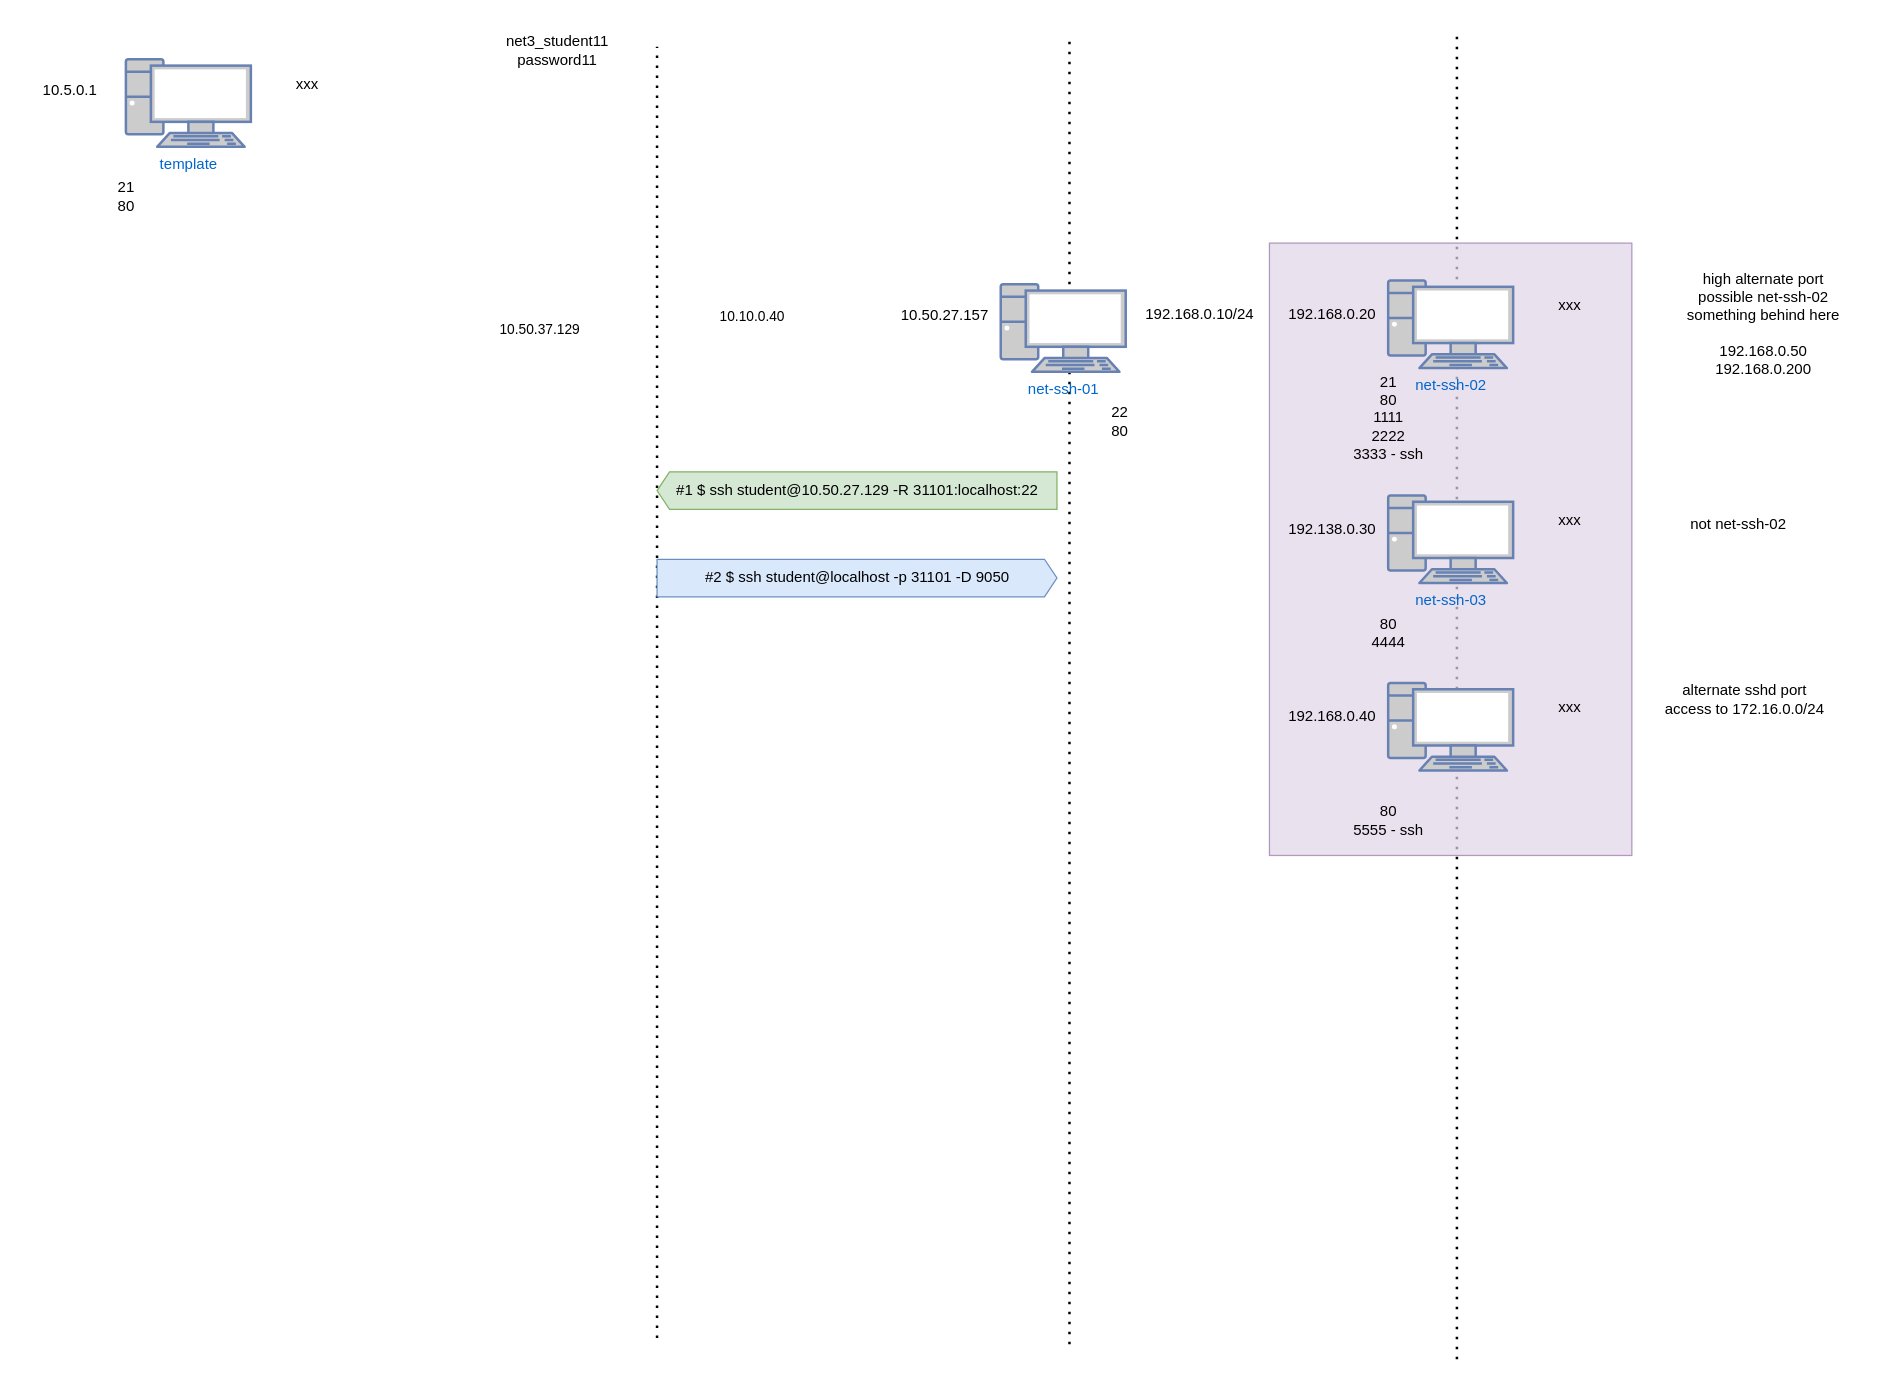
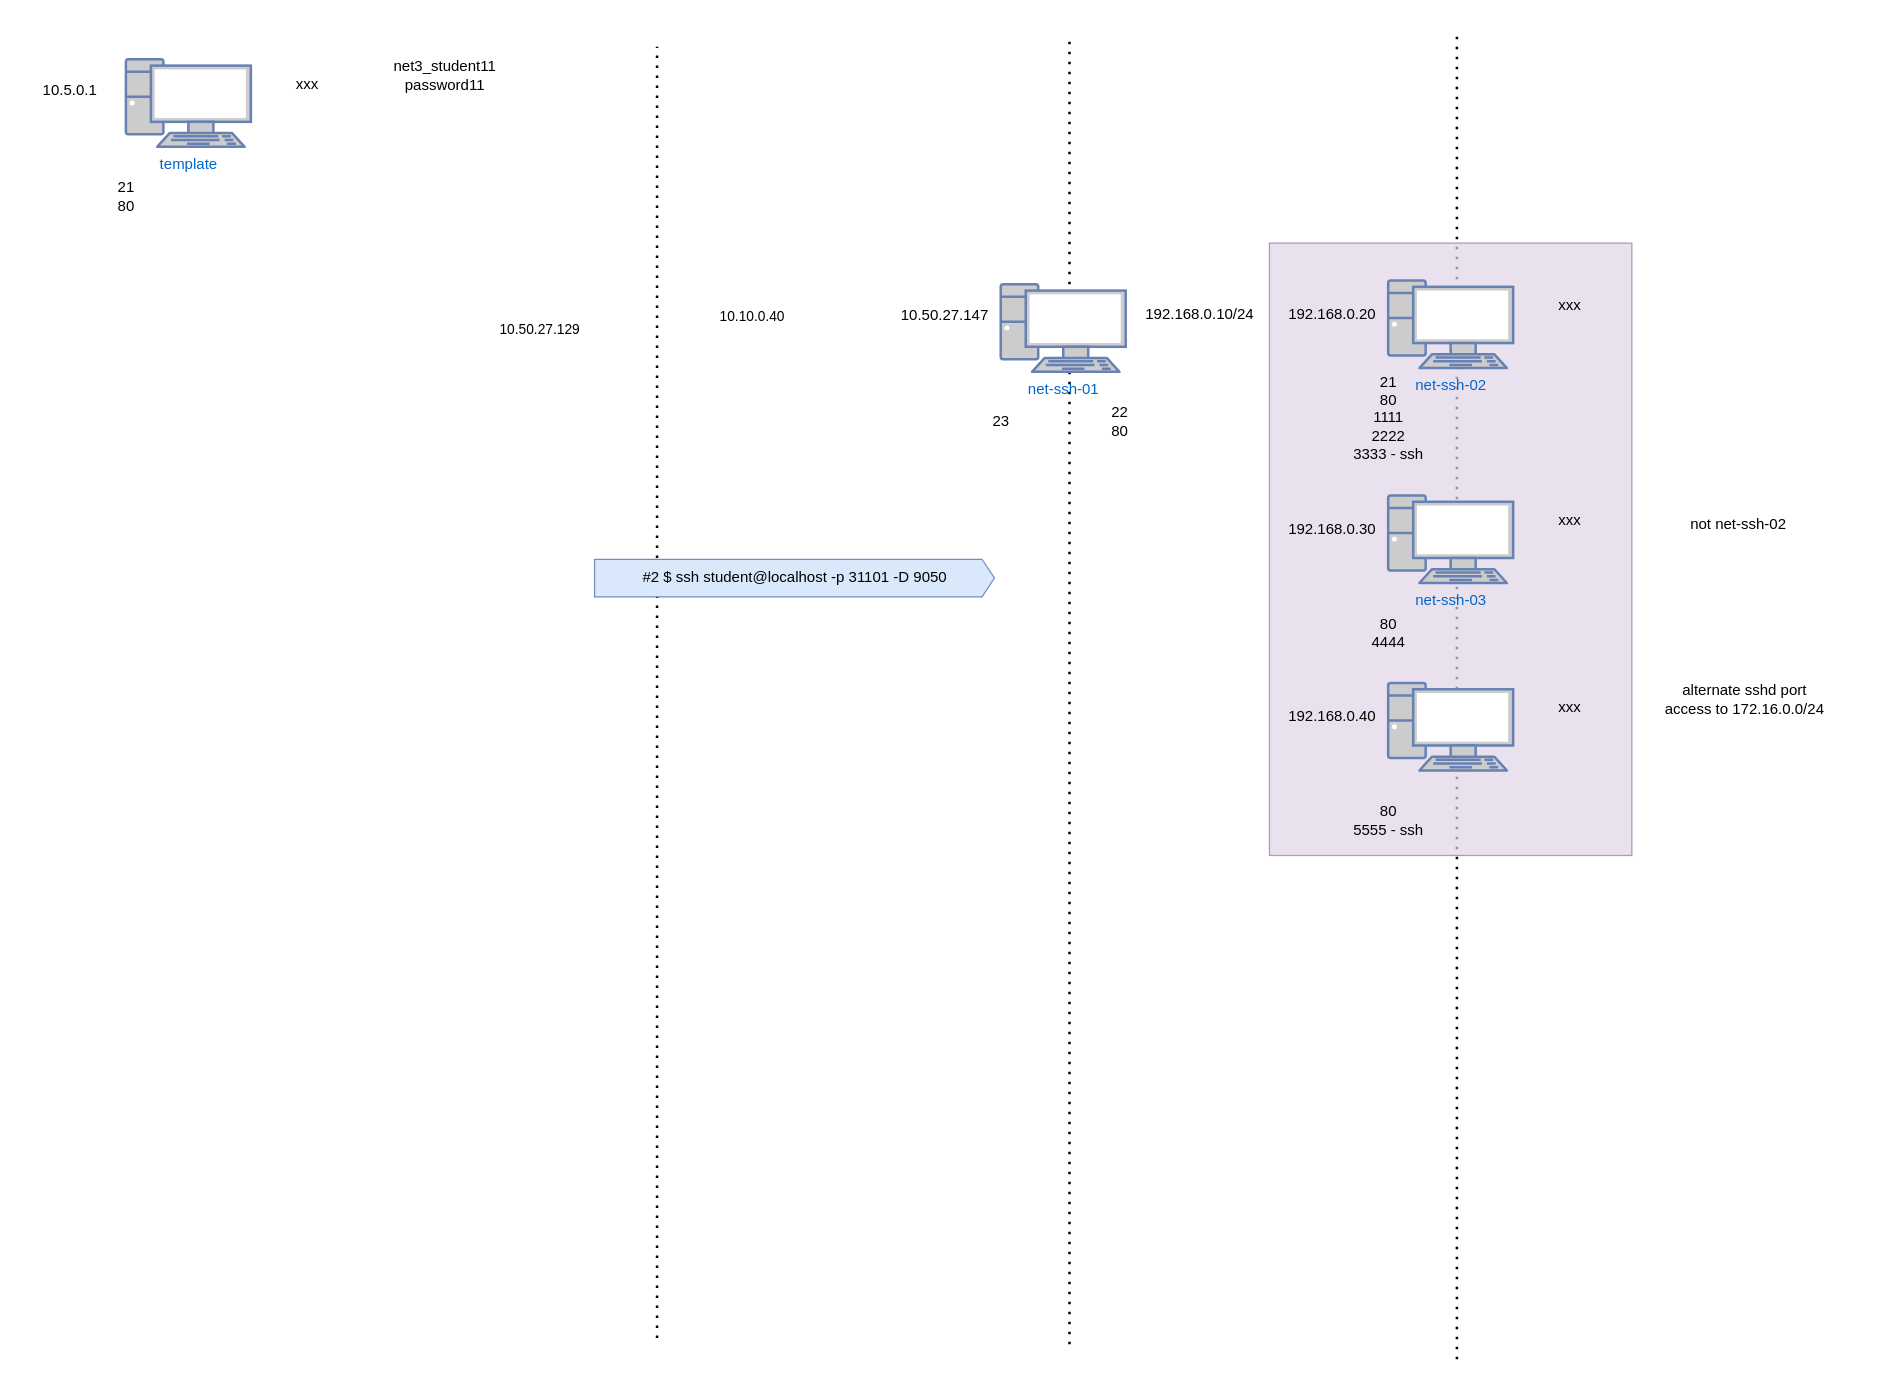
node "net3_student11 password11": moved (557, 51) -> (444, 76)
node "10.50.27.157": label "10.50.27.157" -> "10.50.27.147"
node "high alternate port possible net-ssh-02 something behind here 192.168.0.50 192.168.0.200": removed
node "10.50.37.129": label "10.50.37.129" -> "10.50.27.129"
node "23": added
node "#1 $ ssh student@10.50.27.129 -R 31101:localhost:22": removed
node "192.138.0.30": label "192.138.0.30" -> "192.168.0.30"
node "#2 $ ssh student@localhost -p 31101 -D 9050": moved (857, 578) -> (794, 578)
